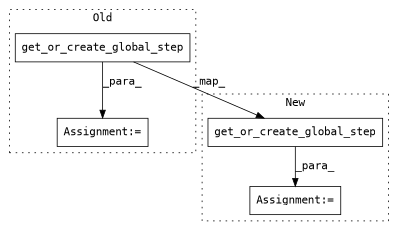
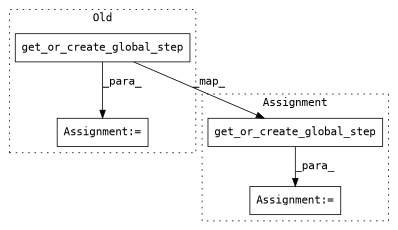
cluster "New": label "New" -> "Assignment"
